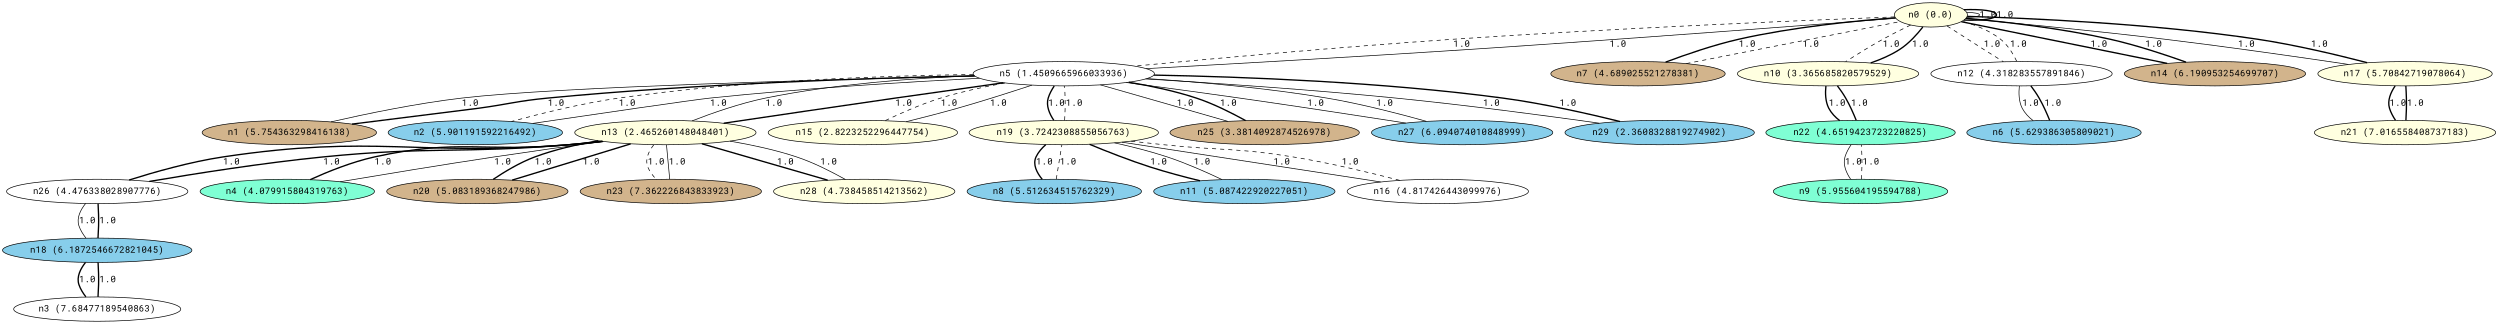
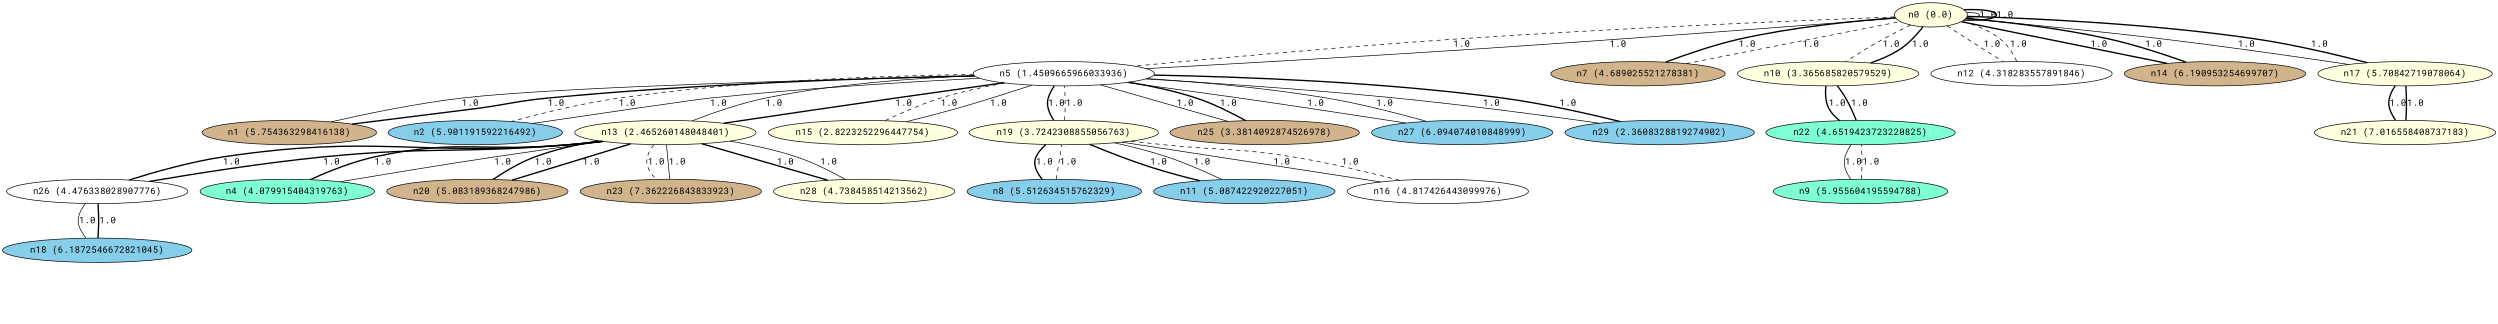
node "n6 (5.629386305809021)": removed
node "n4 (4.079915804319763)": label "n4 (4.079915804319763)" -> "n4 (4.079915404319763)"
node "n3 (7.68477189540863)": removed
